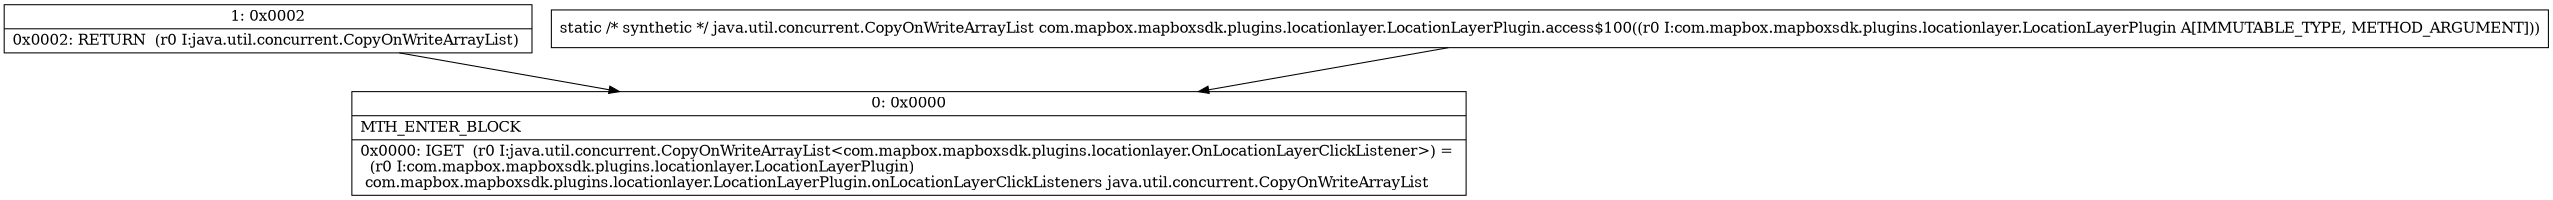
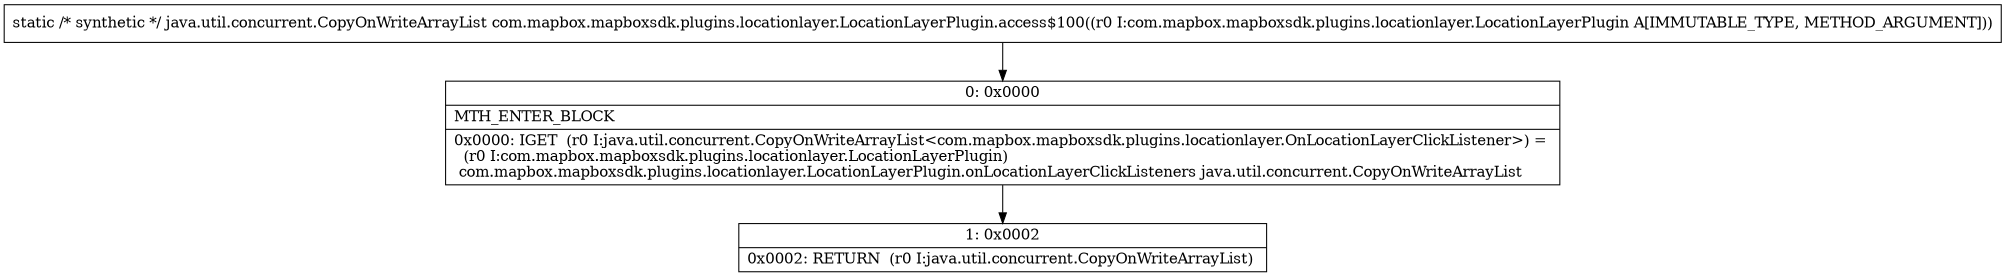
edge "1: 0x0002" -> "0: 0x0000": reversed
